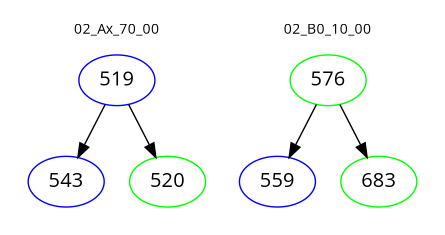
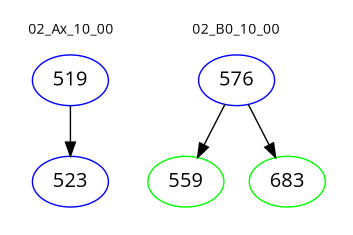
cluster "02_Ax_70_00": label "02_Ax_70_00" -> "02_Ax_10_00"
node "576": color green -> blue
node "543": label "543" -> "523"
node "520": removed
node "559": color blue -> green
